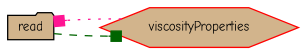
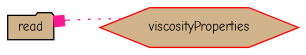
edge "read" -> "viscosityProperties": removed
